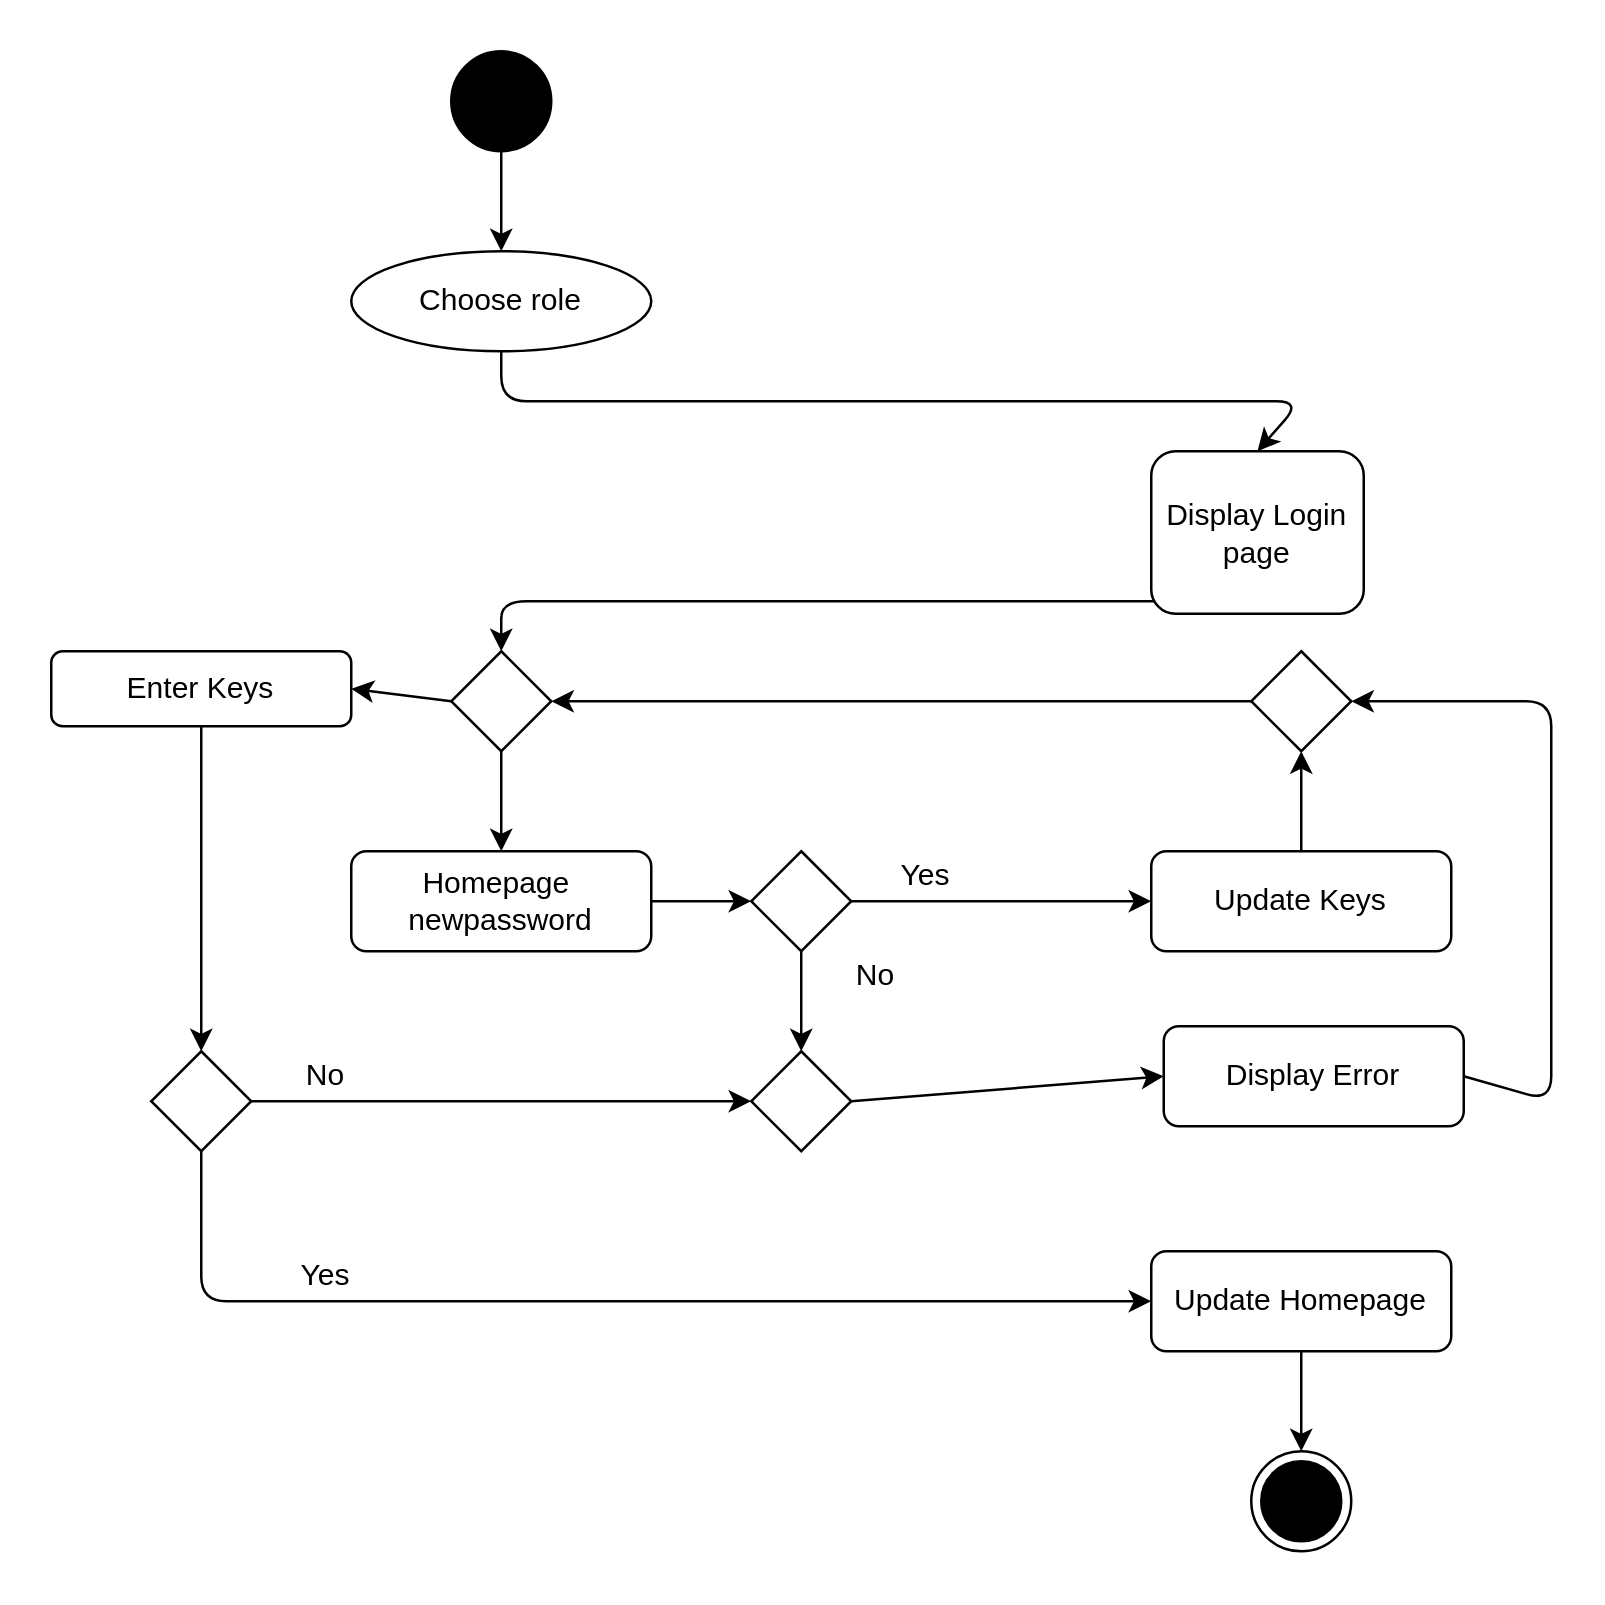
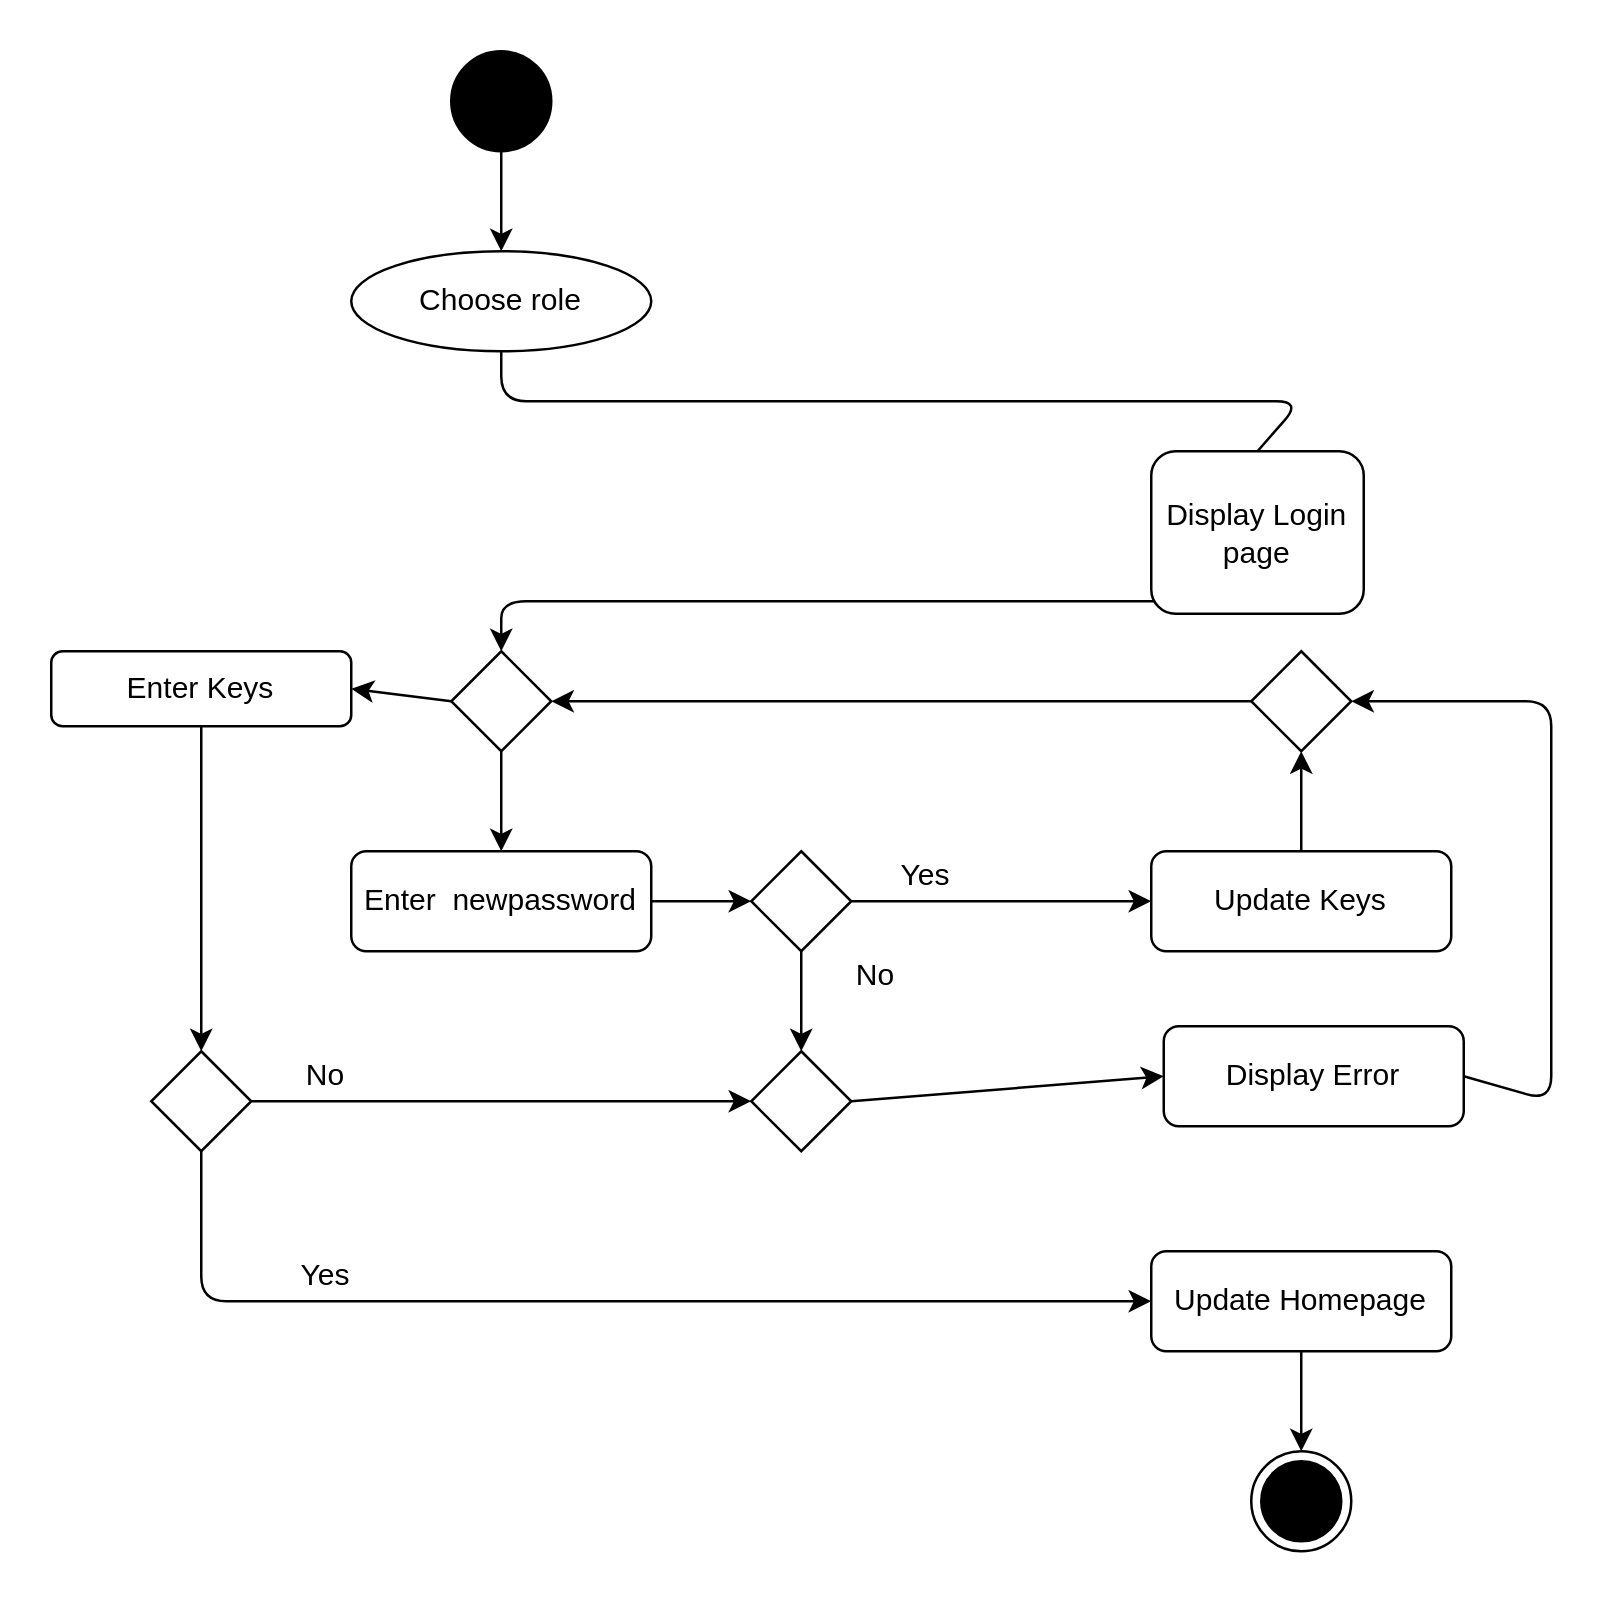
edge "Choose role" -> "Display Login page": arrowhead classic -> none
node "Homepage newpassword": label "Homepage newpassword" -> "Enter newpassword"
